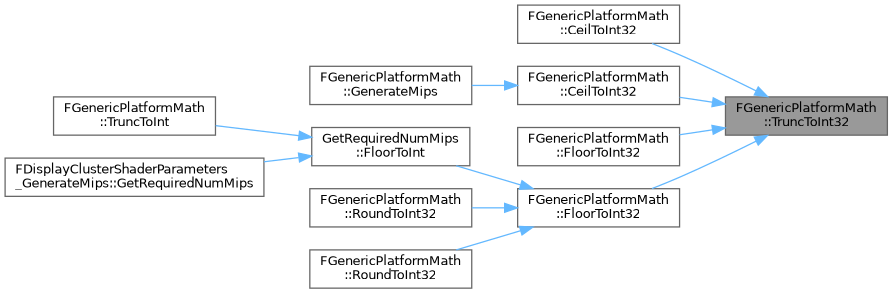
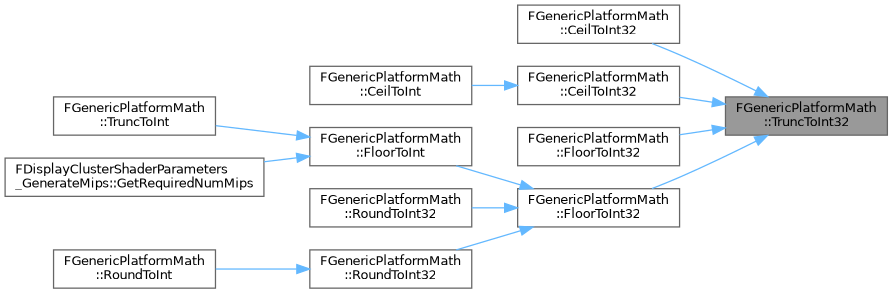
node "FGenericPlatformMath ::GenerateMips": label "FGenericPlatformMath ::GenerateMips" -> "FGenericPlatformMath ::CeilToInt"
node "GetRequiredNumMips ::FloorToInt": label "GetRequiredNumMips ::FloorToInt" -> "FGenericPlatformMath ::FloorToInt"
node "FGenericPlatformMath ::RoundToInt": added
